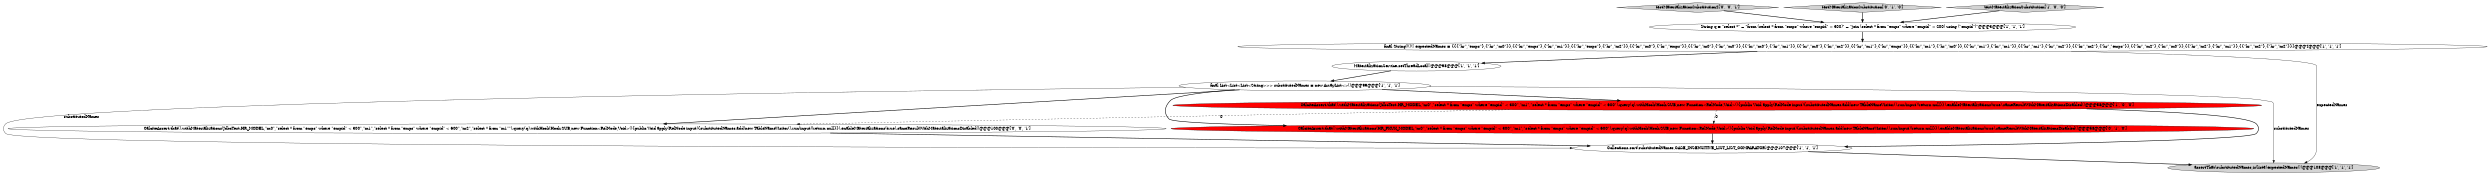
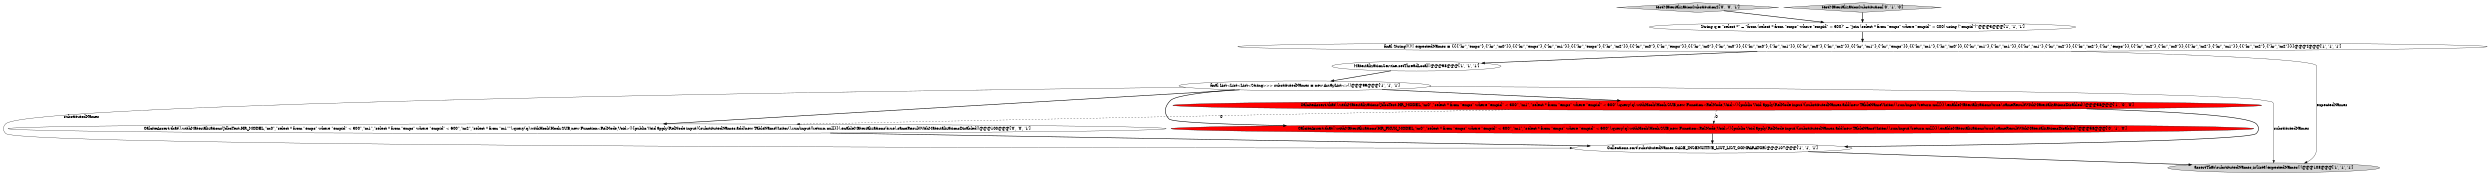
node "testMaterializationSubstitution['1', '0', '0']": removed
